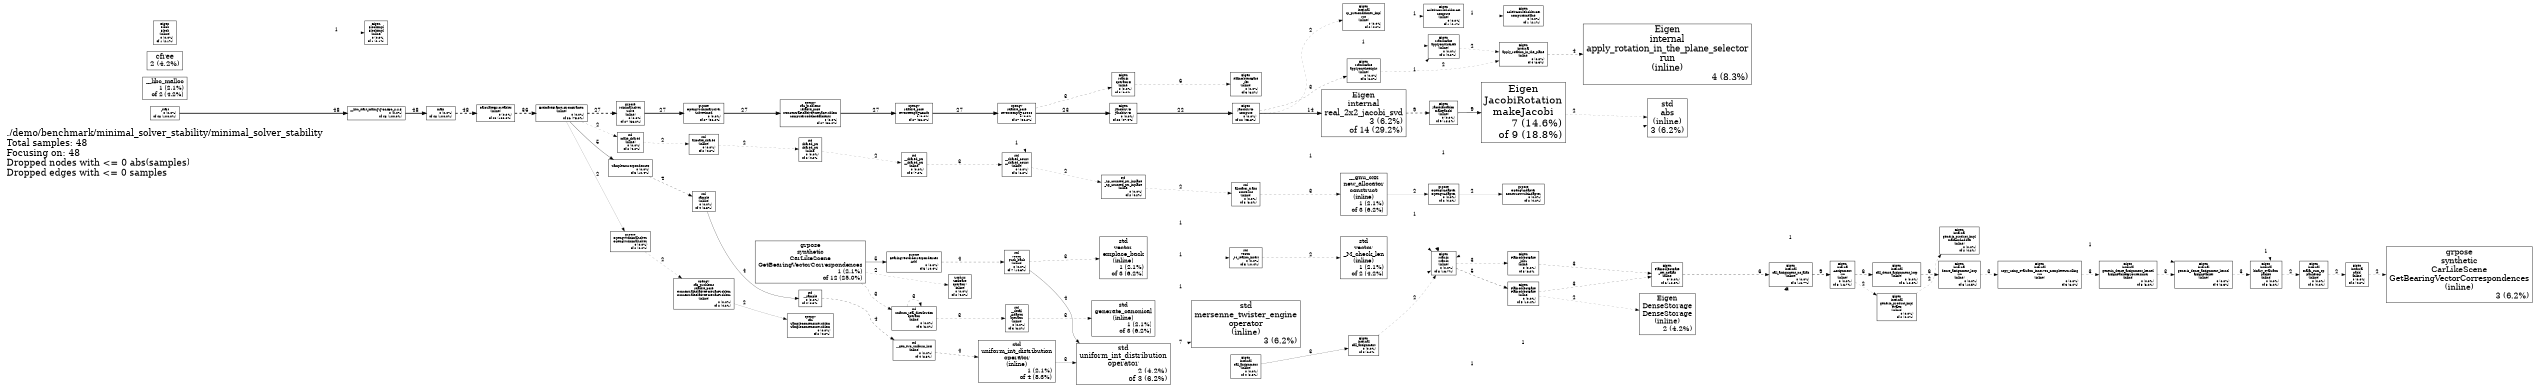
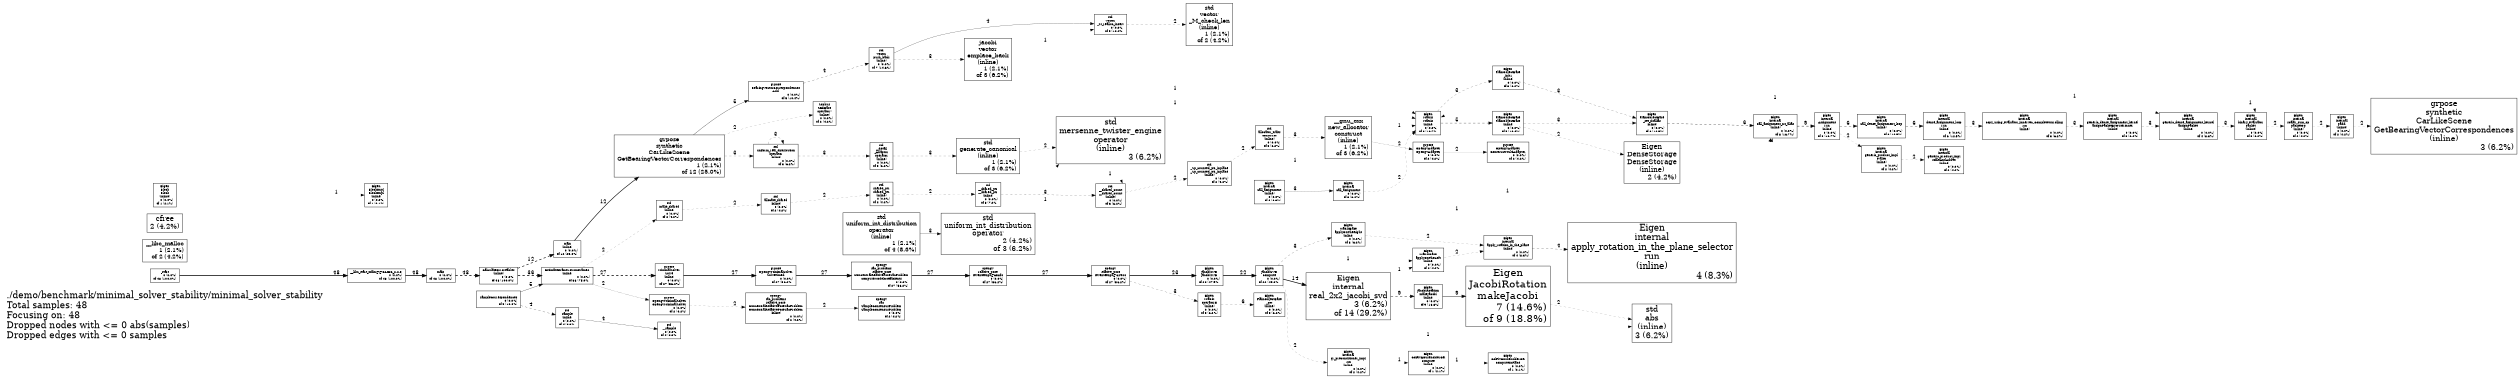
edge "EstimateFrame1FromFrame2 (inline) 0 (0.0%) of 36 (75.0%)" -> "SampleCorrespondences 0 (0.0%) of 5 (10.4%)": reversed
edge "std generate_canonical (inline) 1 (2.1%) of 3 (6.2%)" -> "std mersenne_twister_engine operator (inline) 3 (6.2%)": added, label "2"
node "main (inline) 0 (0.0%) of 12 (25.0%)": added
node "std vector emplace_back (inline) 1 (2.1%) of 3 (6.2%)": label "std vector emplace_back (inline) 1 (2.1%) of 3 (6.2%)" -> "jacobi vector emplace_back (inline) 1 (2.1%) of 3 (6.2%)"
edge "std vector push_back (inline) 0 (0.0%) of 7 (14.6%)" -> "std uniform_int_distribution operator 2 (4.2%) of 3 (6.2%)": now "std vector push_back (inline) 0 (0.0%) of 7 (14.6%)" -> "std vector _M_realloc_insert 0 (0.0%) of 5 (10.4%)"
edge "std uniform_int_distribution operator 2 (4.2%) of 3 (6.2%)" -> "std mersenne_twister_engine operator (inline) 3 (6.2%)": label "7" -> "1"
node "std __gen_two_uniform_ints (inline) 0 (0.0%) of 4 (8.3%)": removed
